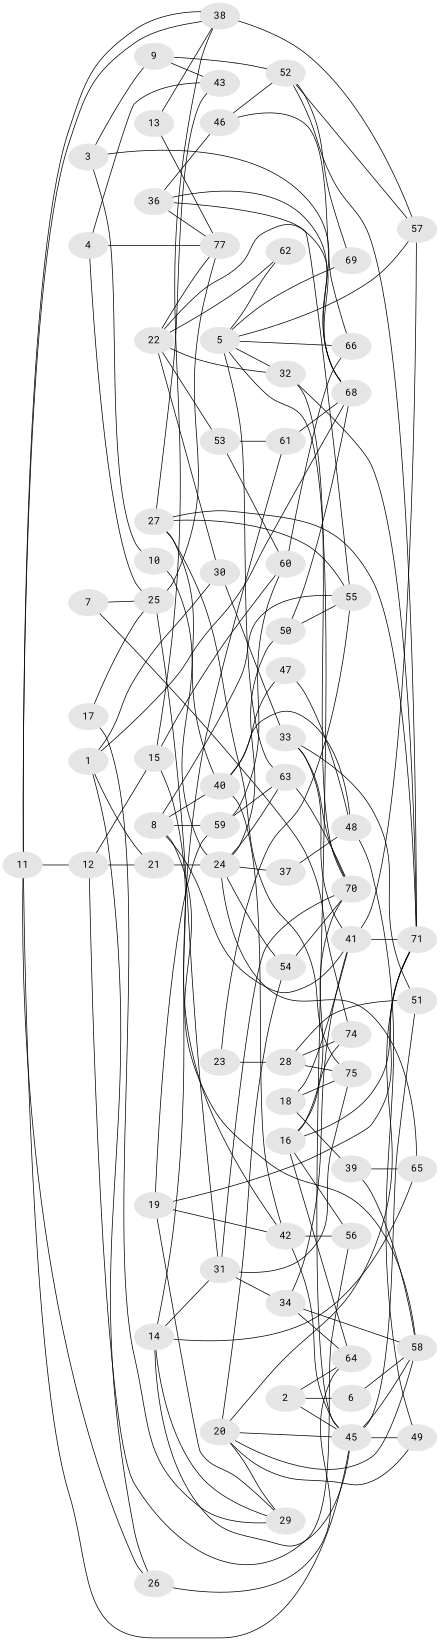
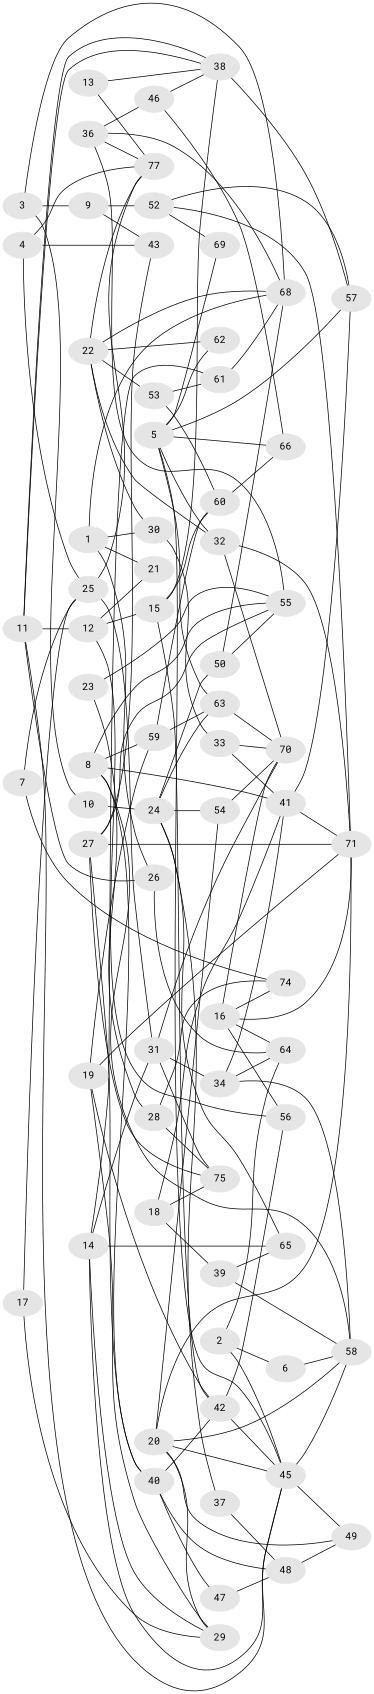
edge "52" -- "46": now "38" -- "46"
edge "21" -- "24": removed
node "51": removed
